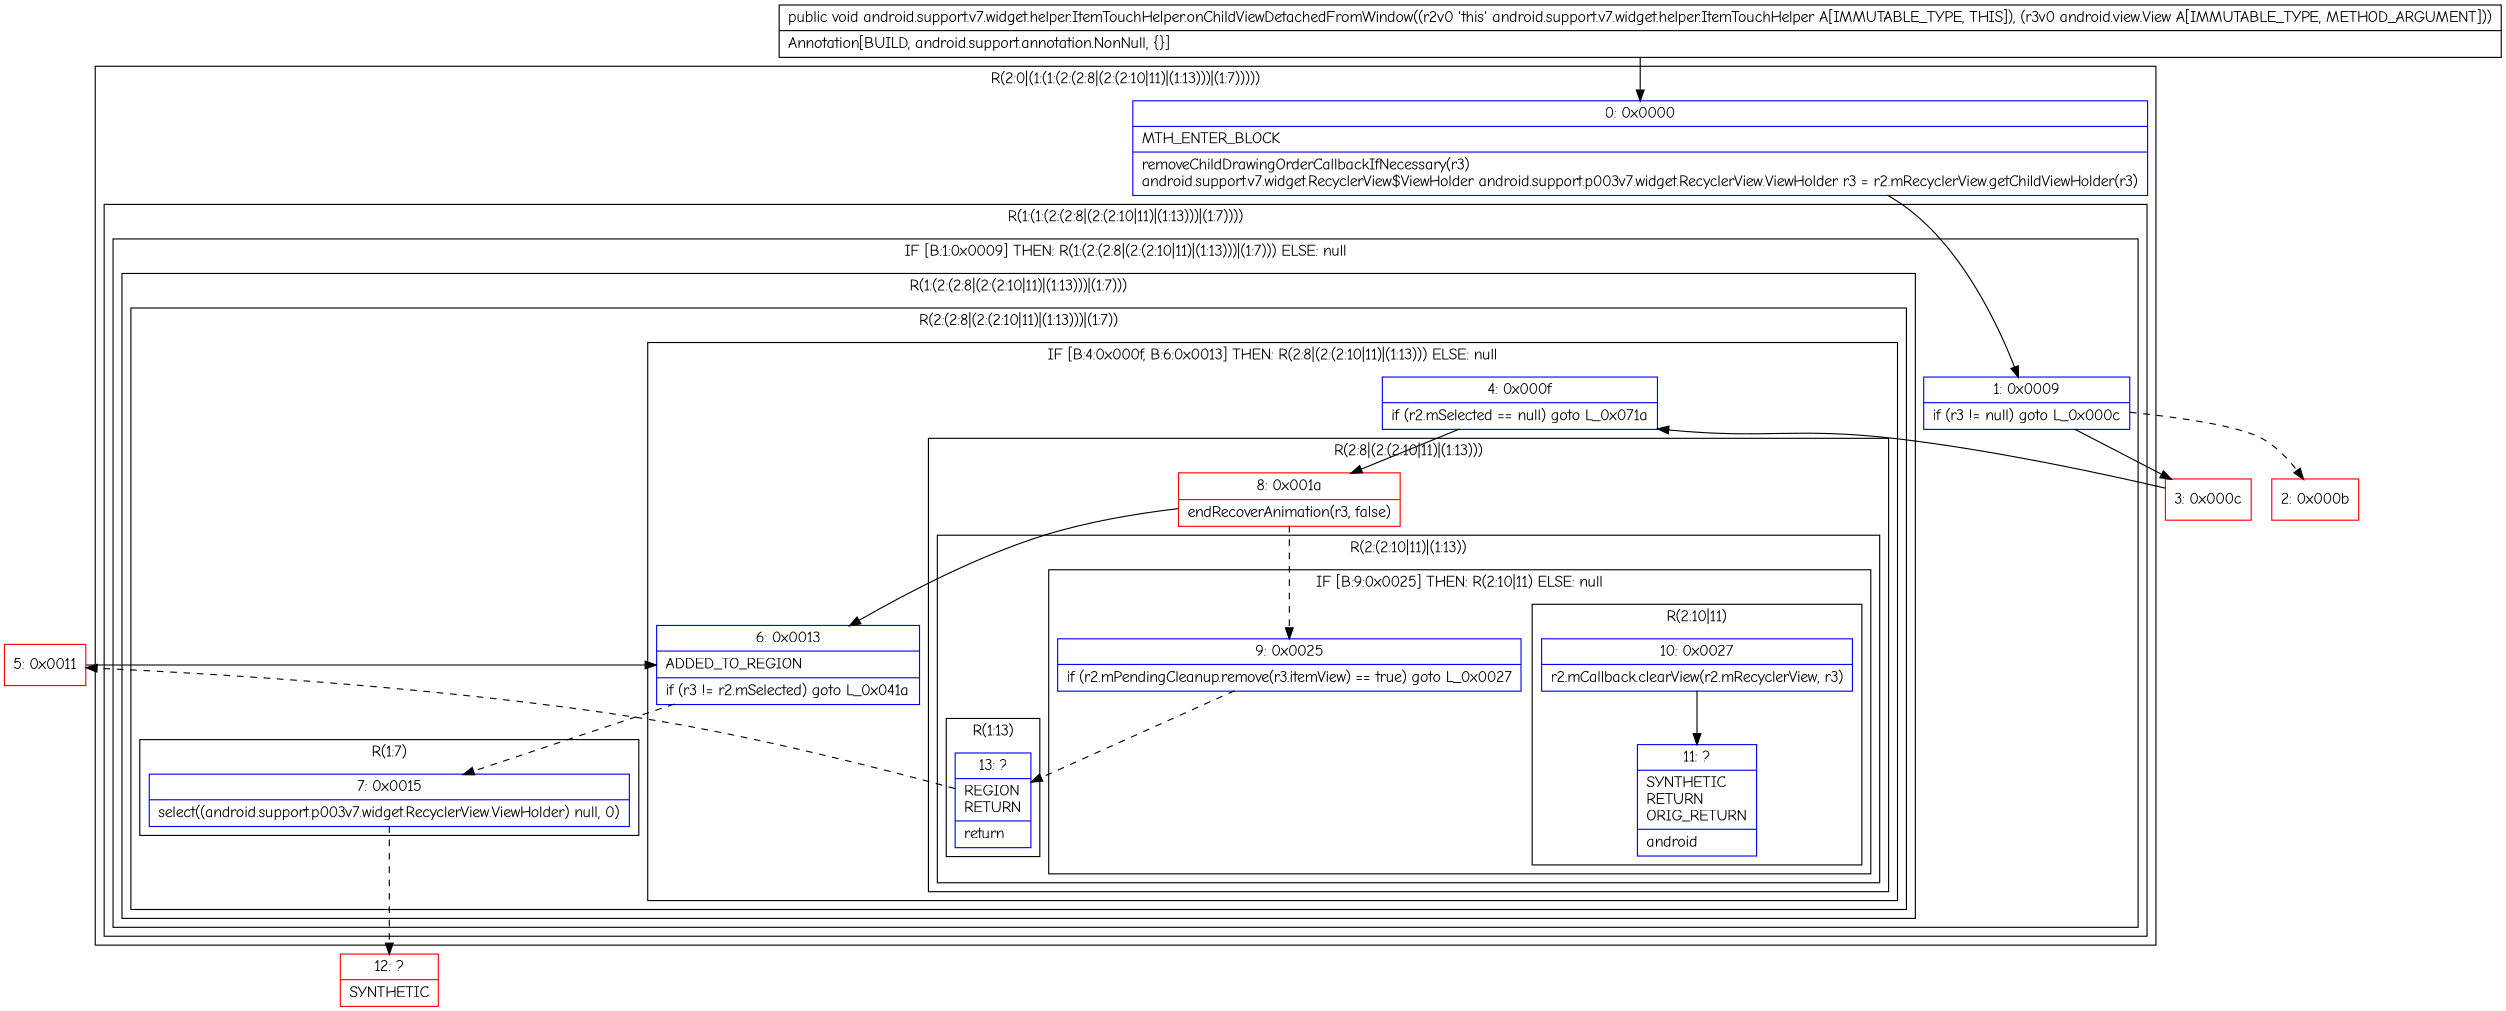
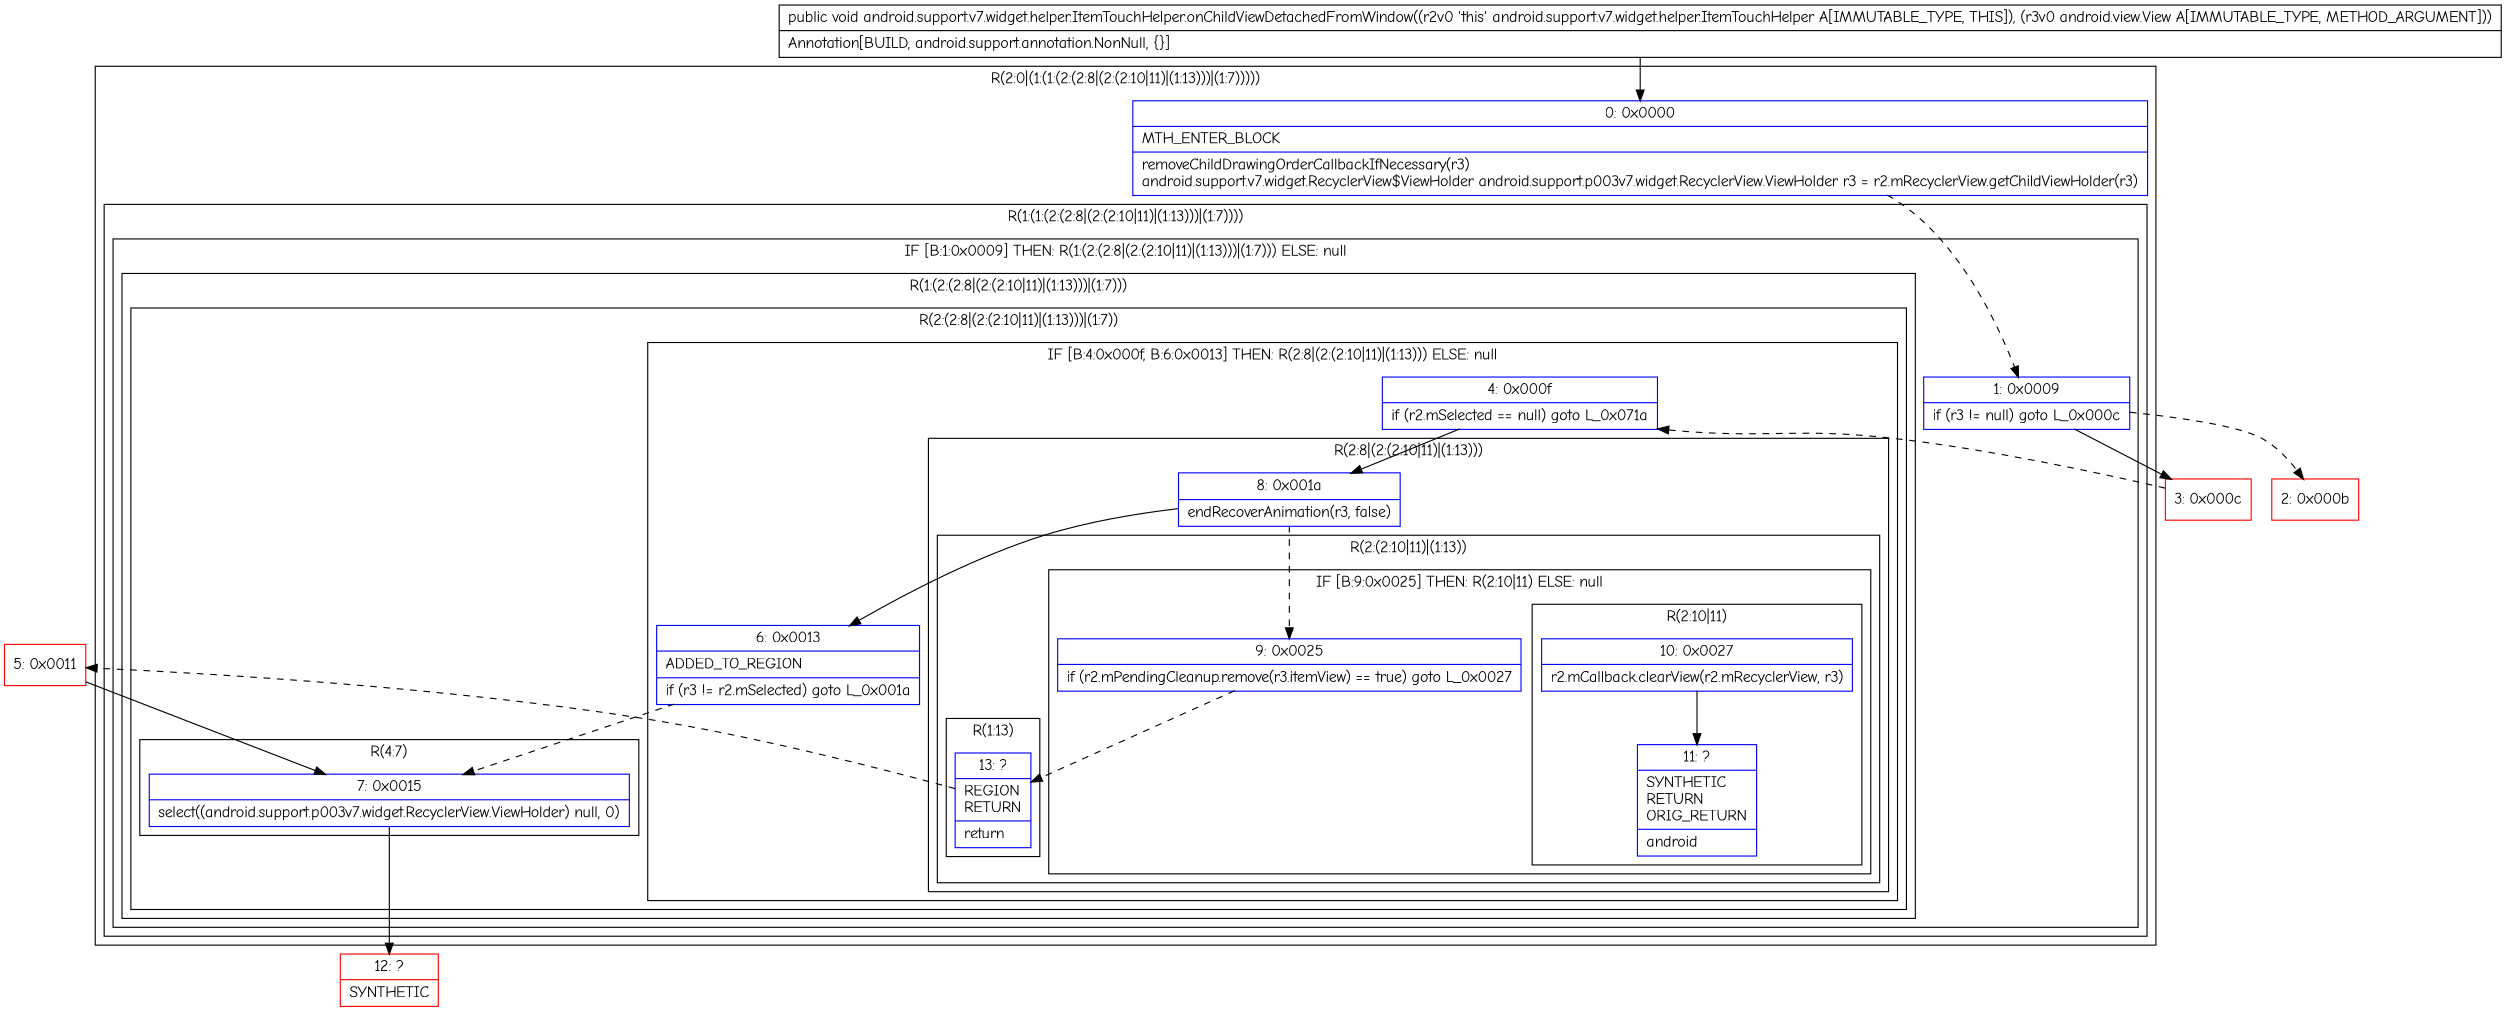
edge "0: 0x0000" -> "1: 0x0009": style solid -> dashed
edge "3: 0x000c" -> "4: 0x000f": style solid -> dashed
node "8: 0x001a": color red -> blue
edge "5: 0x0011" -> "6: 0x0013": now "5: 0x0011" -> "7: 0x0015"
node "6: 0x0013": text "if (r3 != r2.mSelected) goto L_0x041a" -> "if (r3 != r2.mSelected) goto L_0x001a"
cluster "R(1:7)": label "R(1:7)" -> "R(4:7)"
edge "7: 0x0015" -> "12: ?": style dashed -> solid
